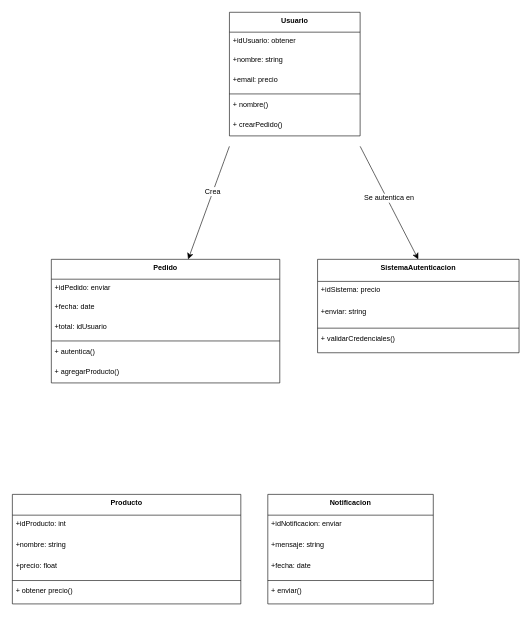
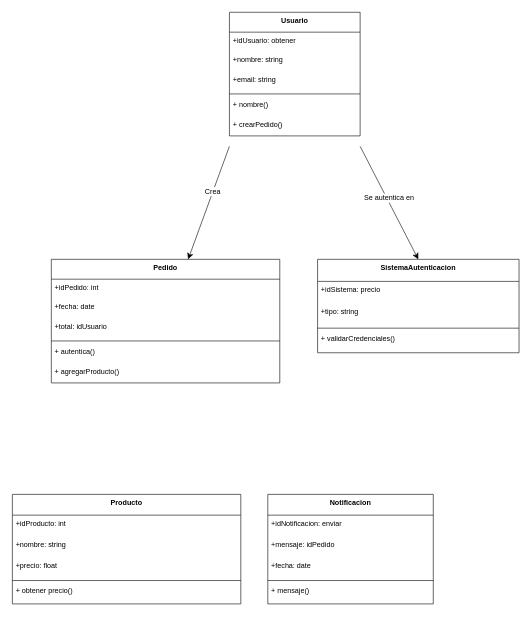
node "+email: precio": label "+email: precio" -> "+email: string"
node "+idPedido: enviar": label "+idPedido: enviar" -> "+idPedido: int"
node "+enviar: string": label "+enviar: string" -> "+tipo: string"
node "+mensaje: string": label "+mensaje: string" -> "+mensaje: idPedido"
node "+ enviar()": label "+ enviar()" -> "+ mensaje()"
